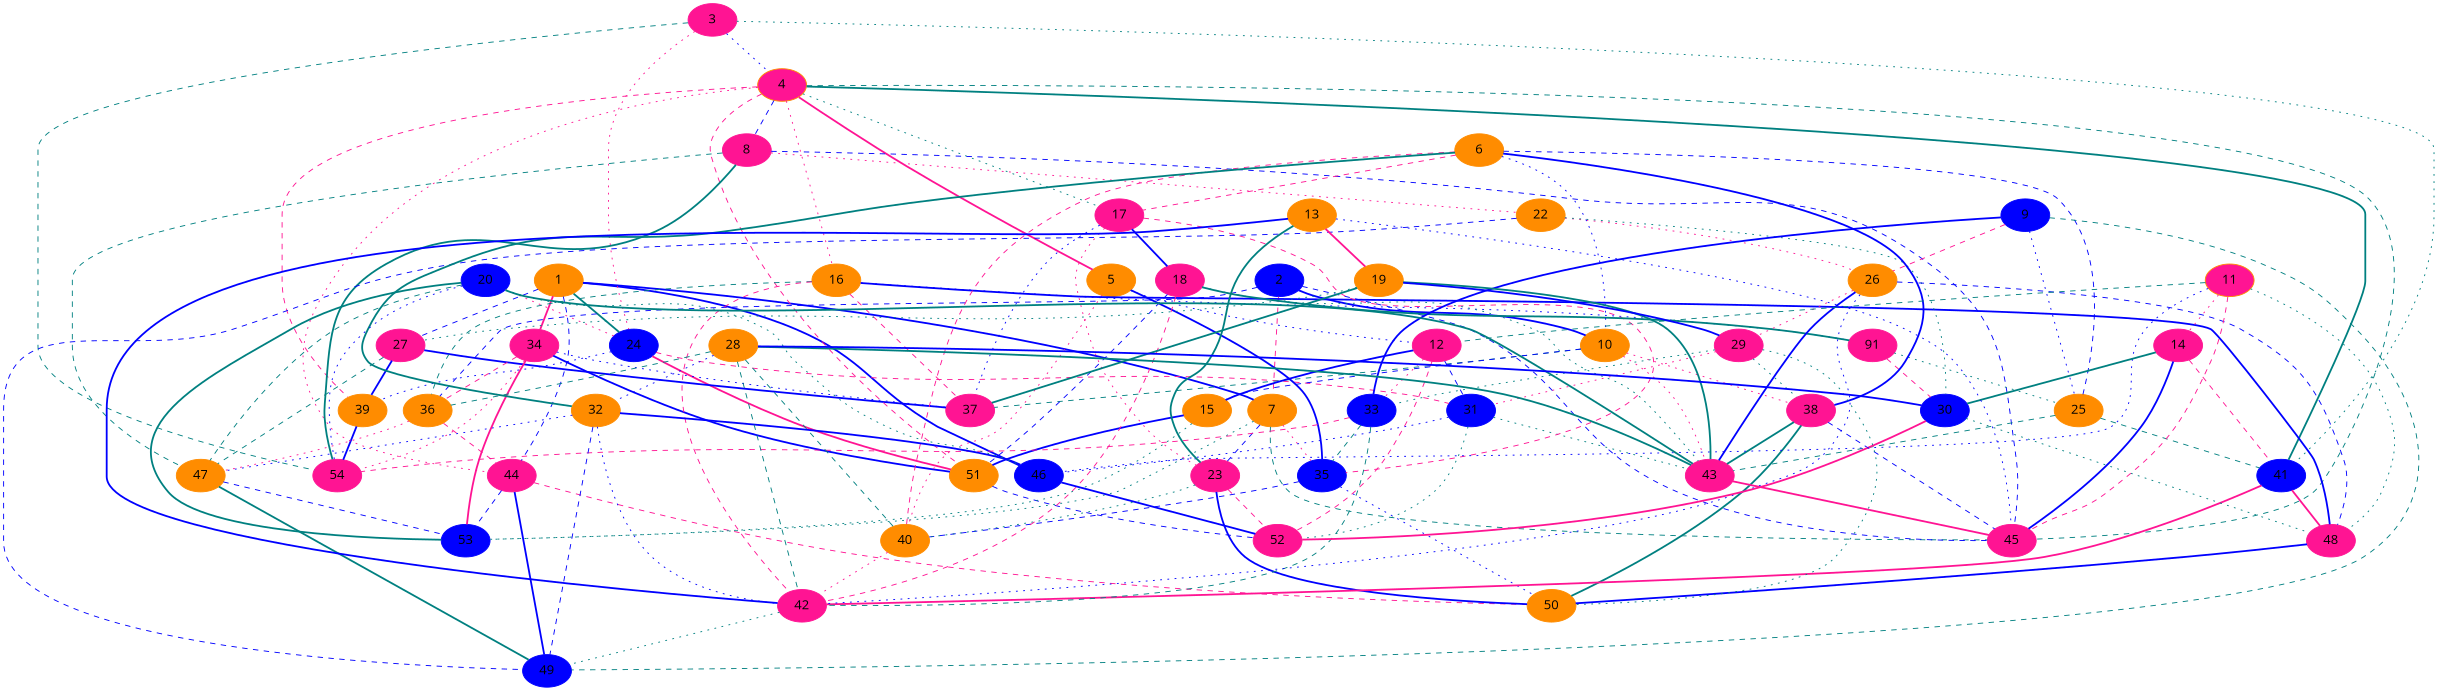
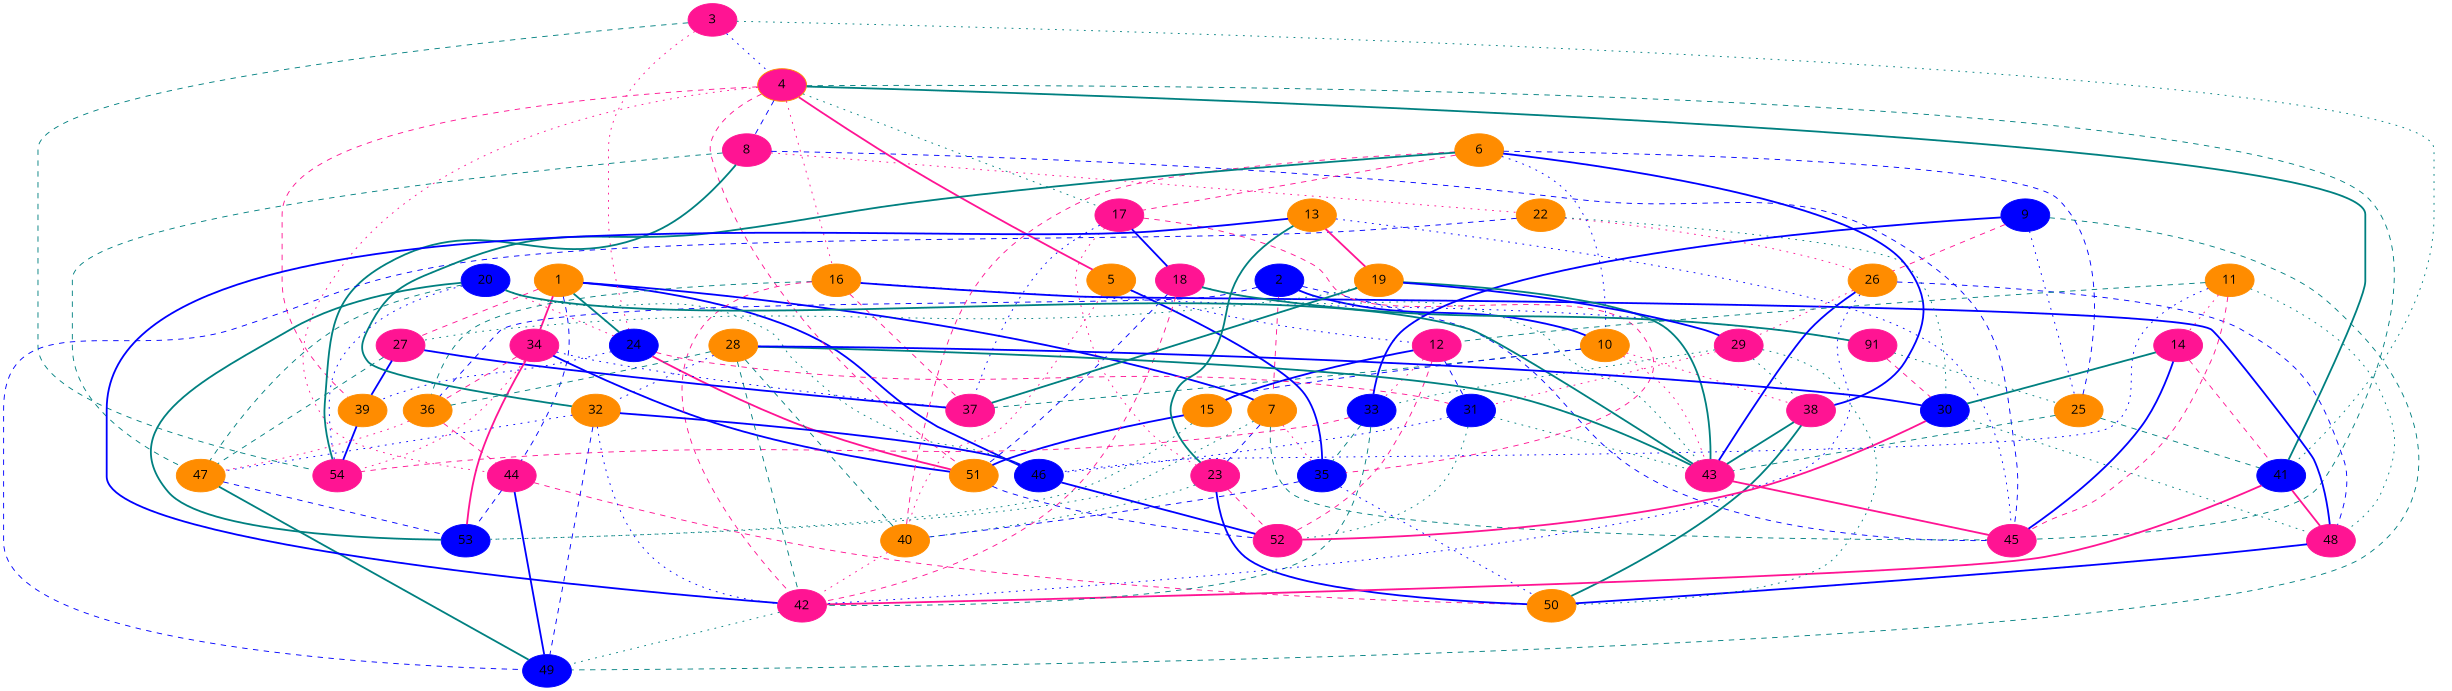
node "11": fillcolor deeppink -> darkorange
edge "1" -- "27": color blue -> deeppink
edge "38" -- "45": removed
